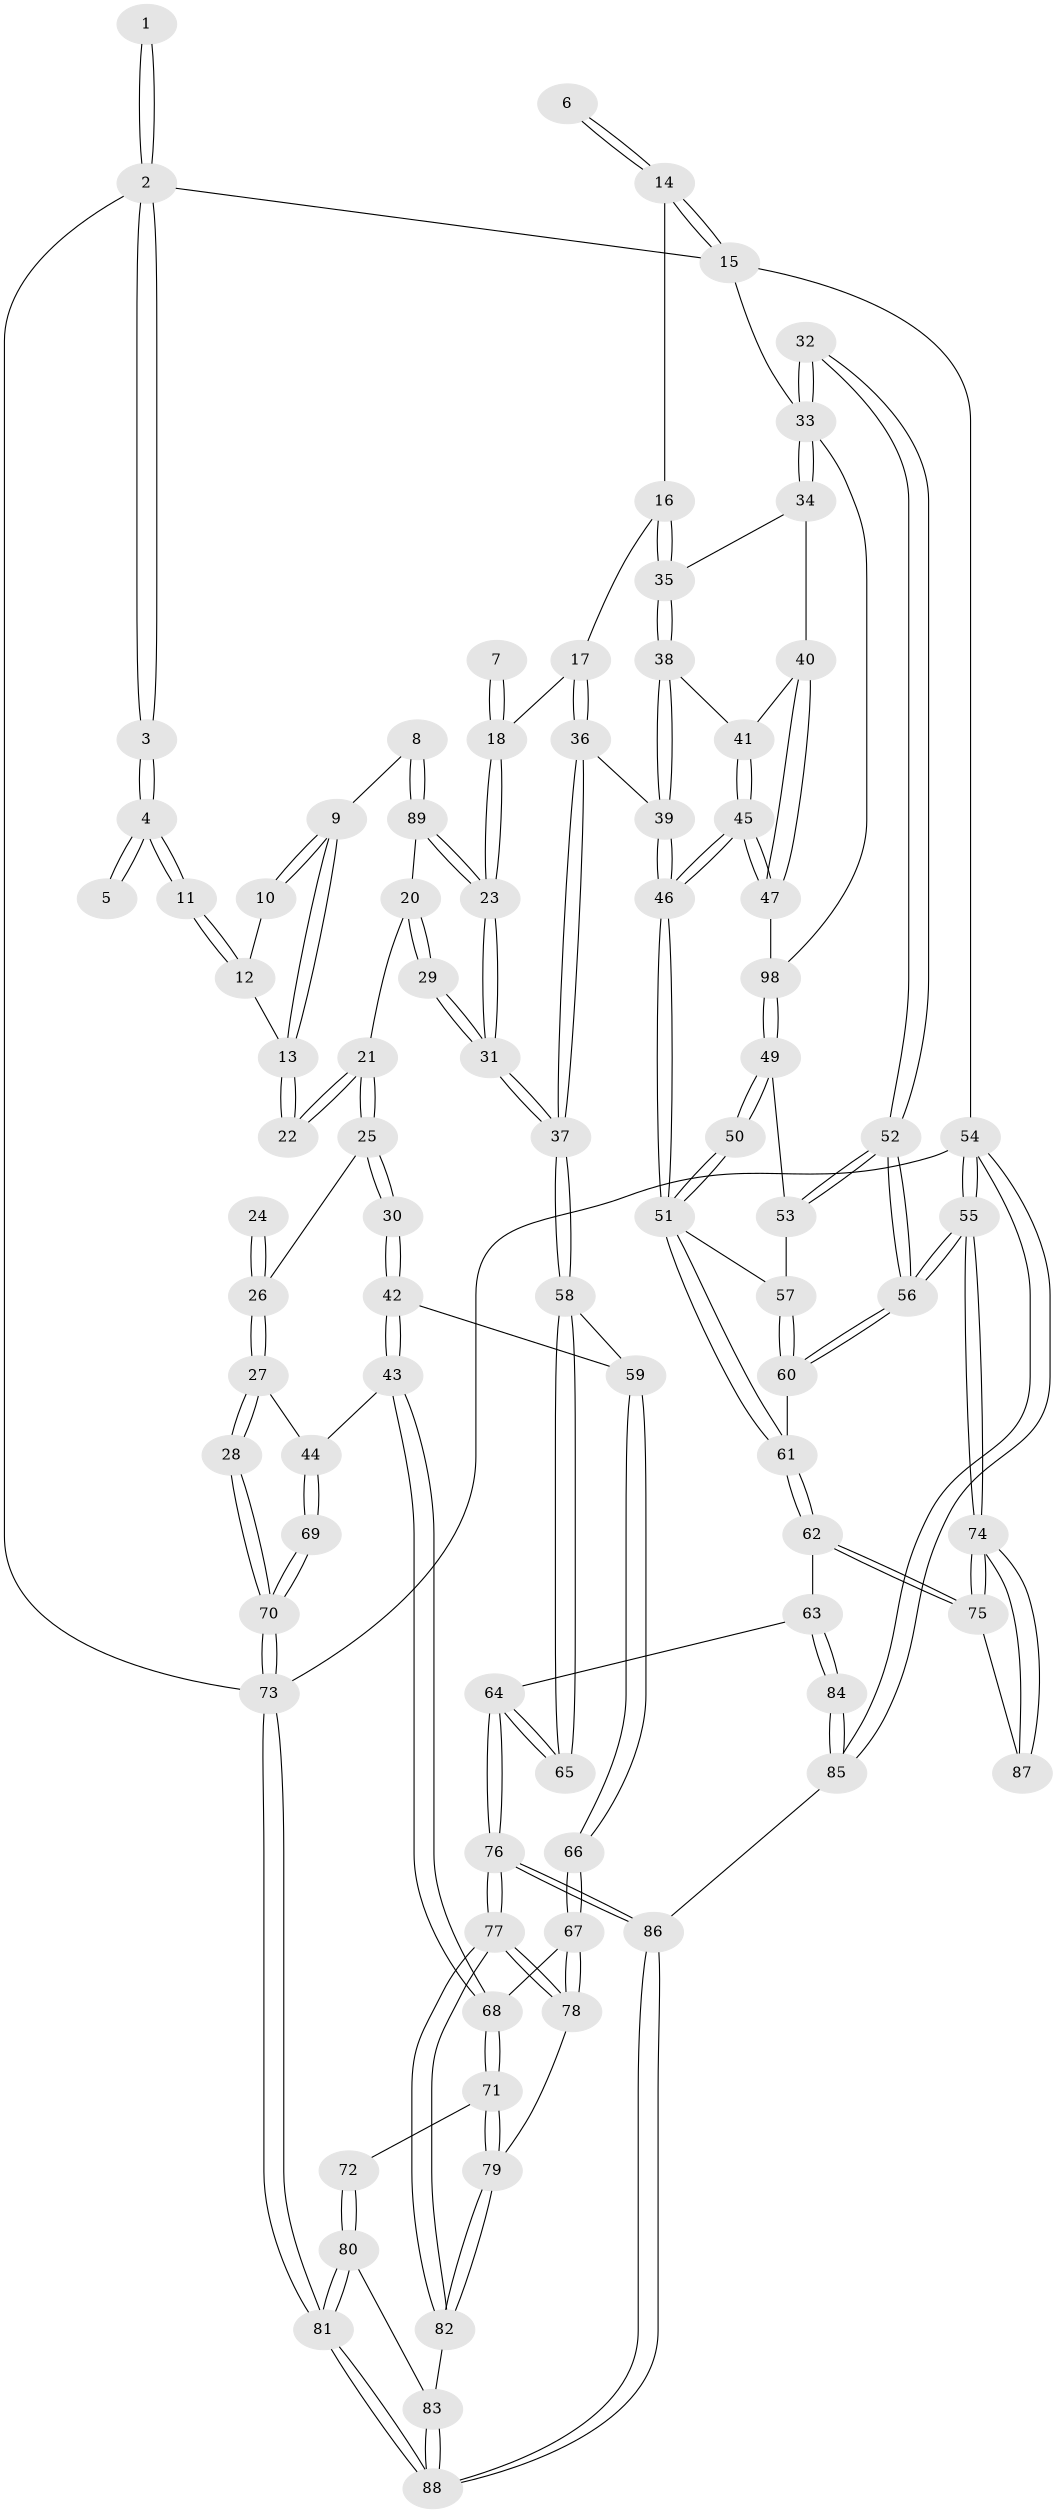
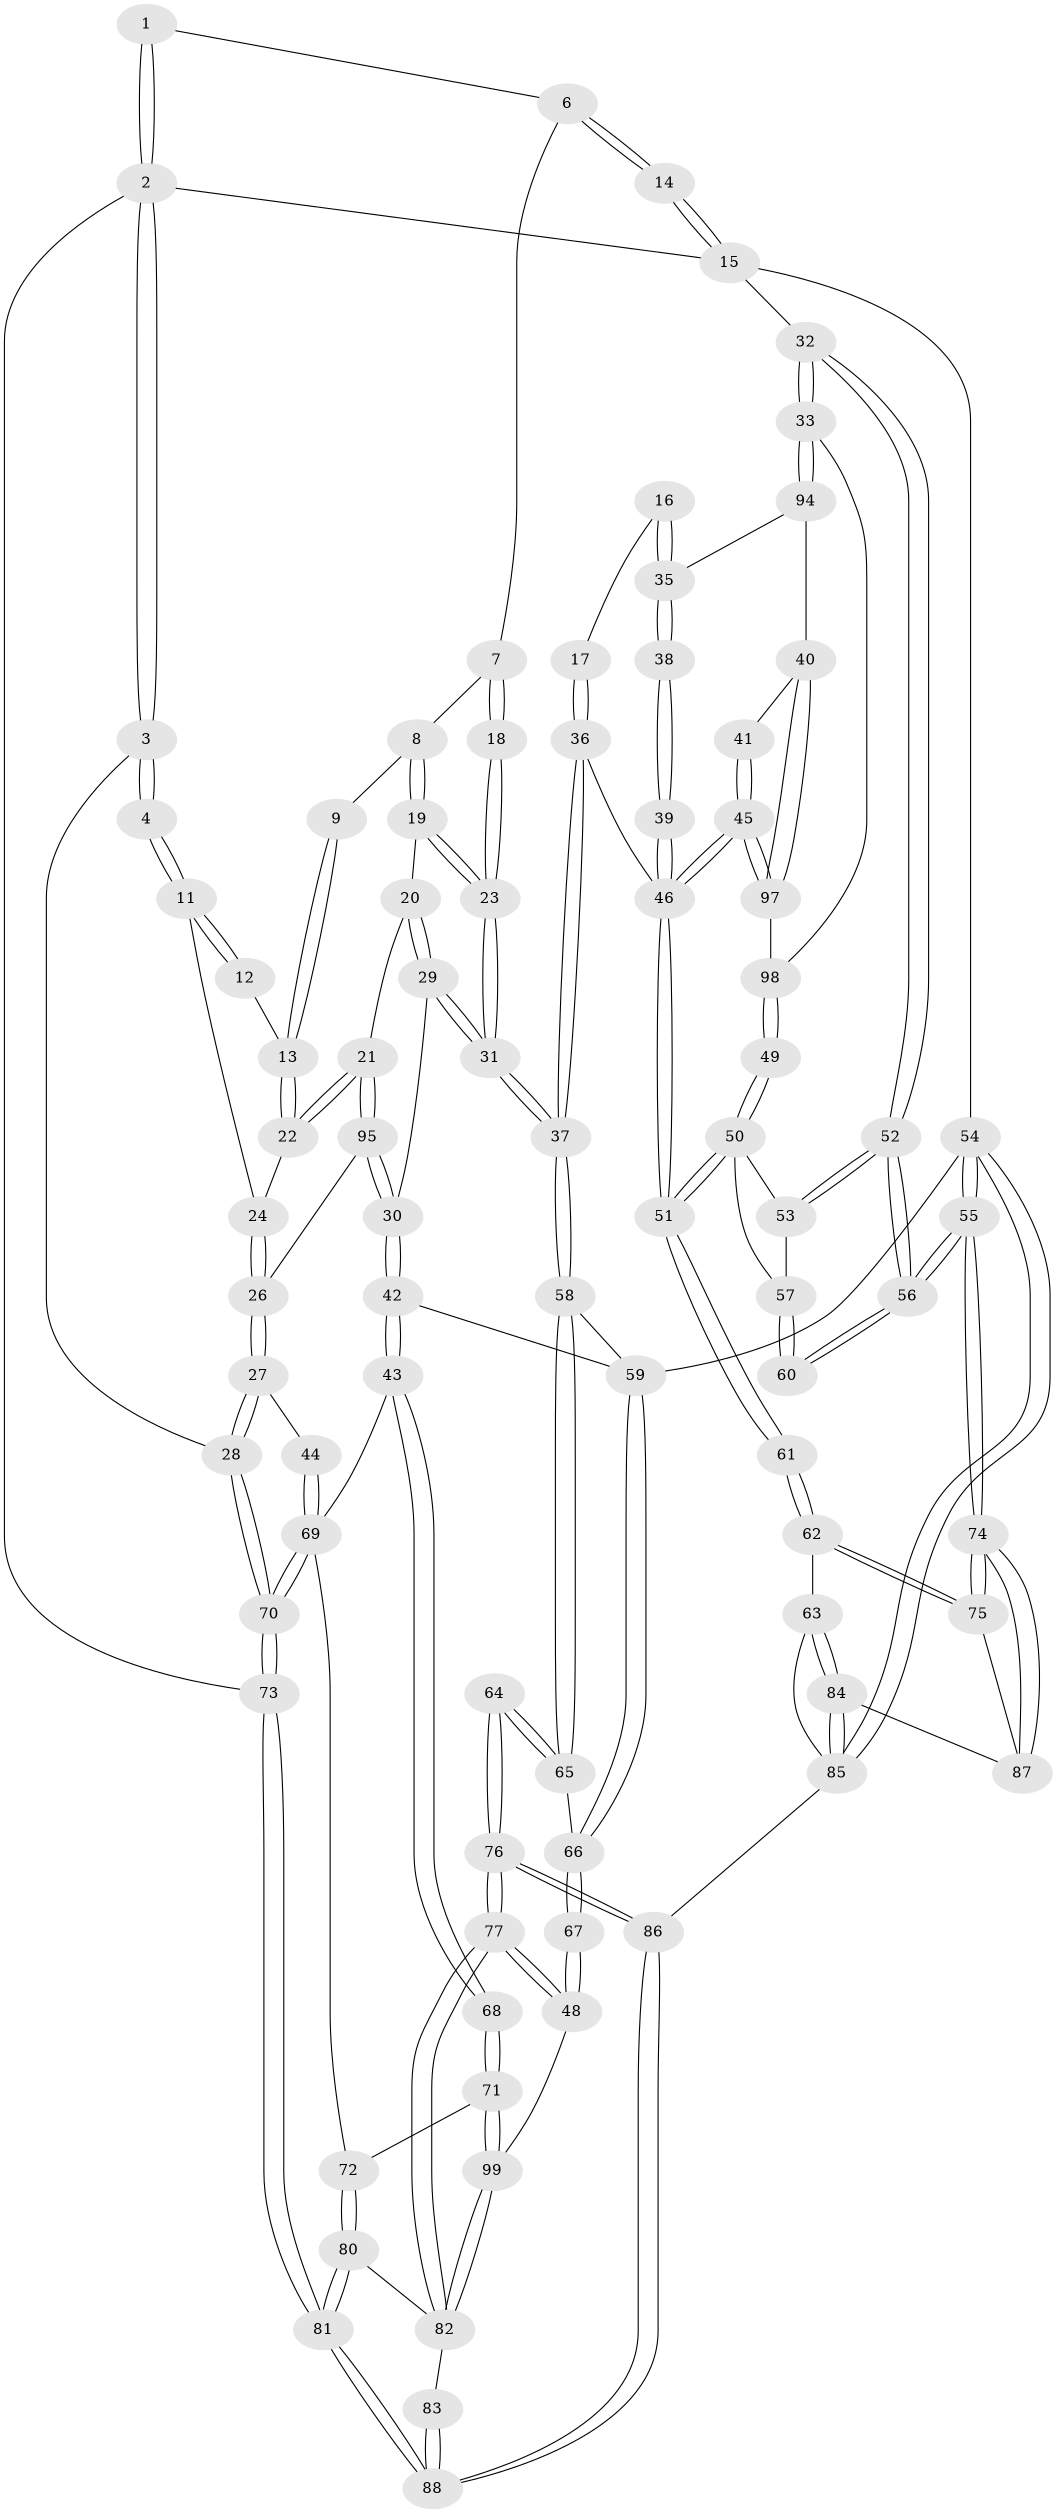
edge "1" -- "6": added
edge "14" -- "16": removed
edge "15" -- "33": now "15" -- "32"
edge "6" -- "7": added
node "34": label "34" -> "94"
edge "7" -- "8": added
edge "17" -- "18": removed
edge "38" -- "41": removed
edge "36" -- "39": now "36" -- "46"
node "89": label "89" -> "19"
node "5": removed
node "10": removed
node "47": label "47" -> "97"
edge "11" -- "24": added
edge "29" -- "30": added
edge "3" -- "28": added
node "25": label "25" -> "95"
edge "49" -- "53": now "50" -- "53"
edge "22" -- "24": added
edge "51" -- "57": now "50" -- "57"
edge "54" -- "73": now "54" -- "59"
edge "43" -- "44": now "43" -- "69"
edge "60" -- "61": removed
edge "63" -- "64": now "63" -- "85"
edge "84" -- "87": added
edge "65" -- "66": added
edge "69" -- "72": added
edge "67" -- "68": removed
node "78": label "78" -> "48"
node "79": label "79" -> "99"
edge "80" -- "83": now "80" -- "82"
